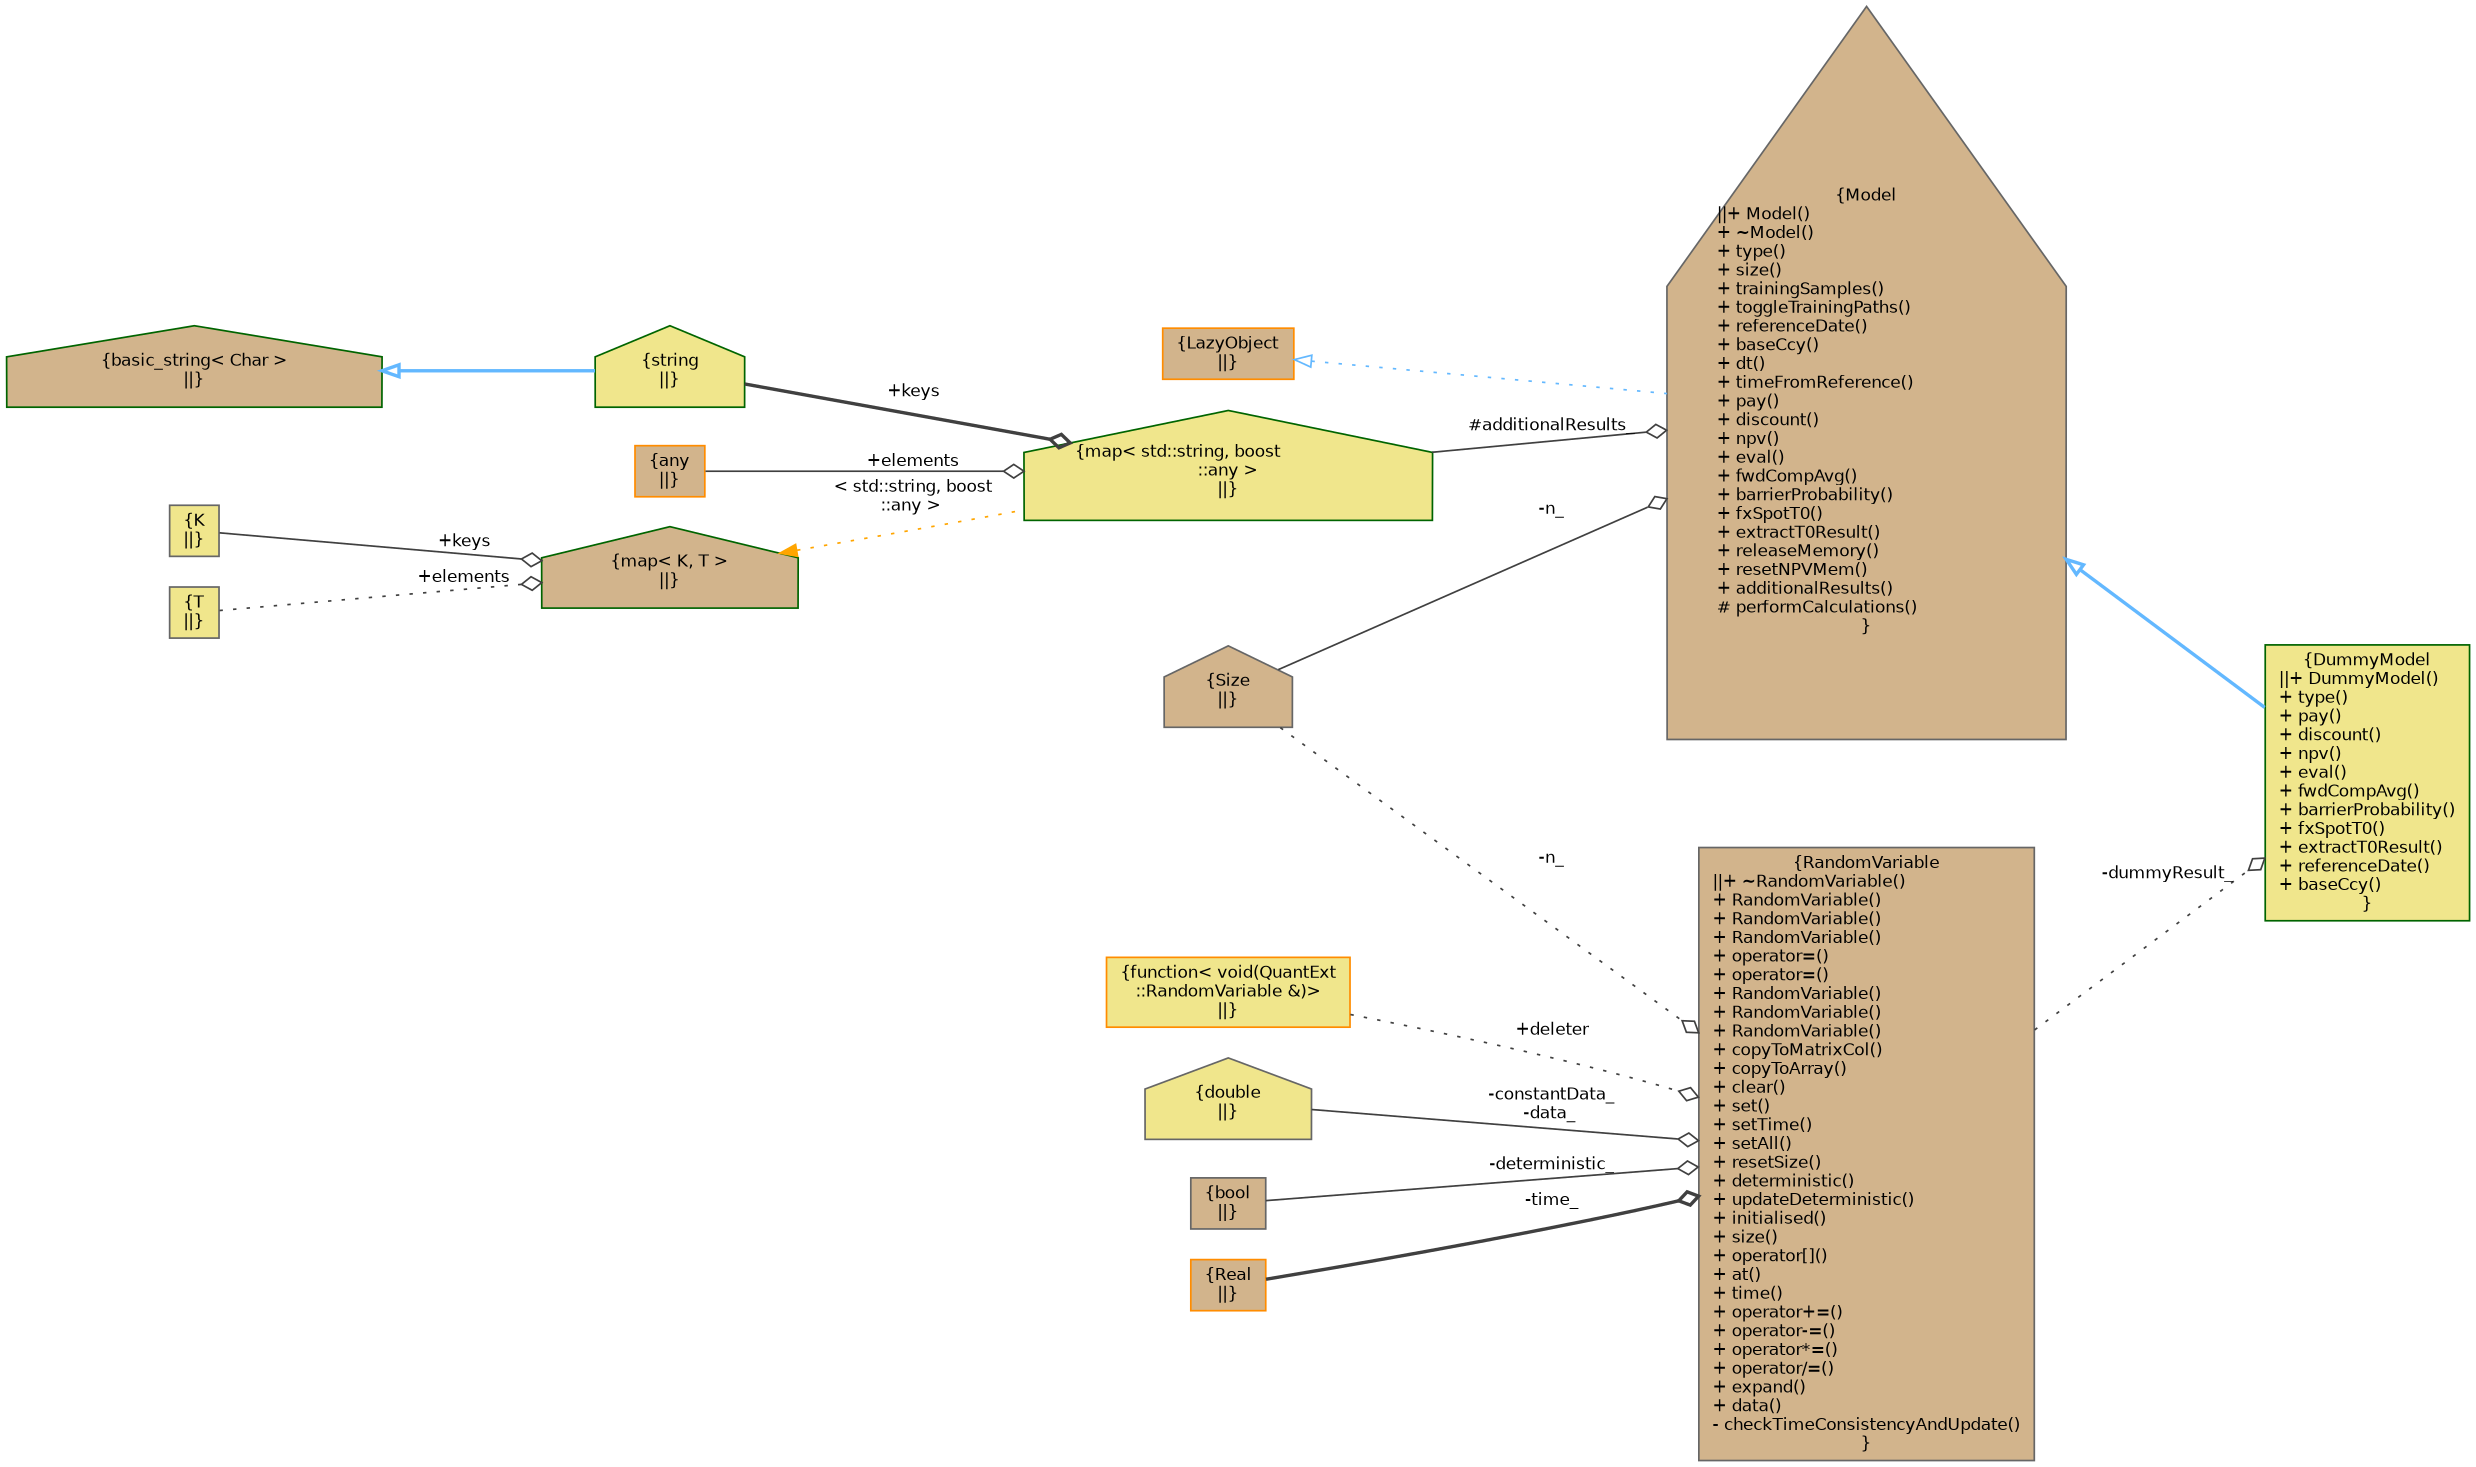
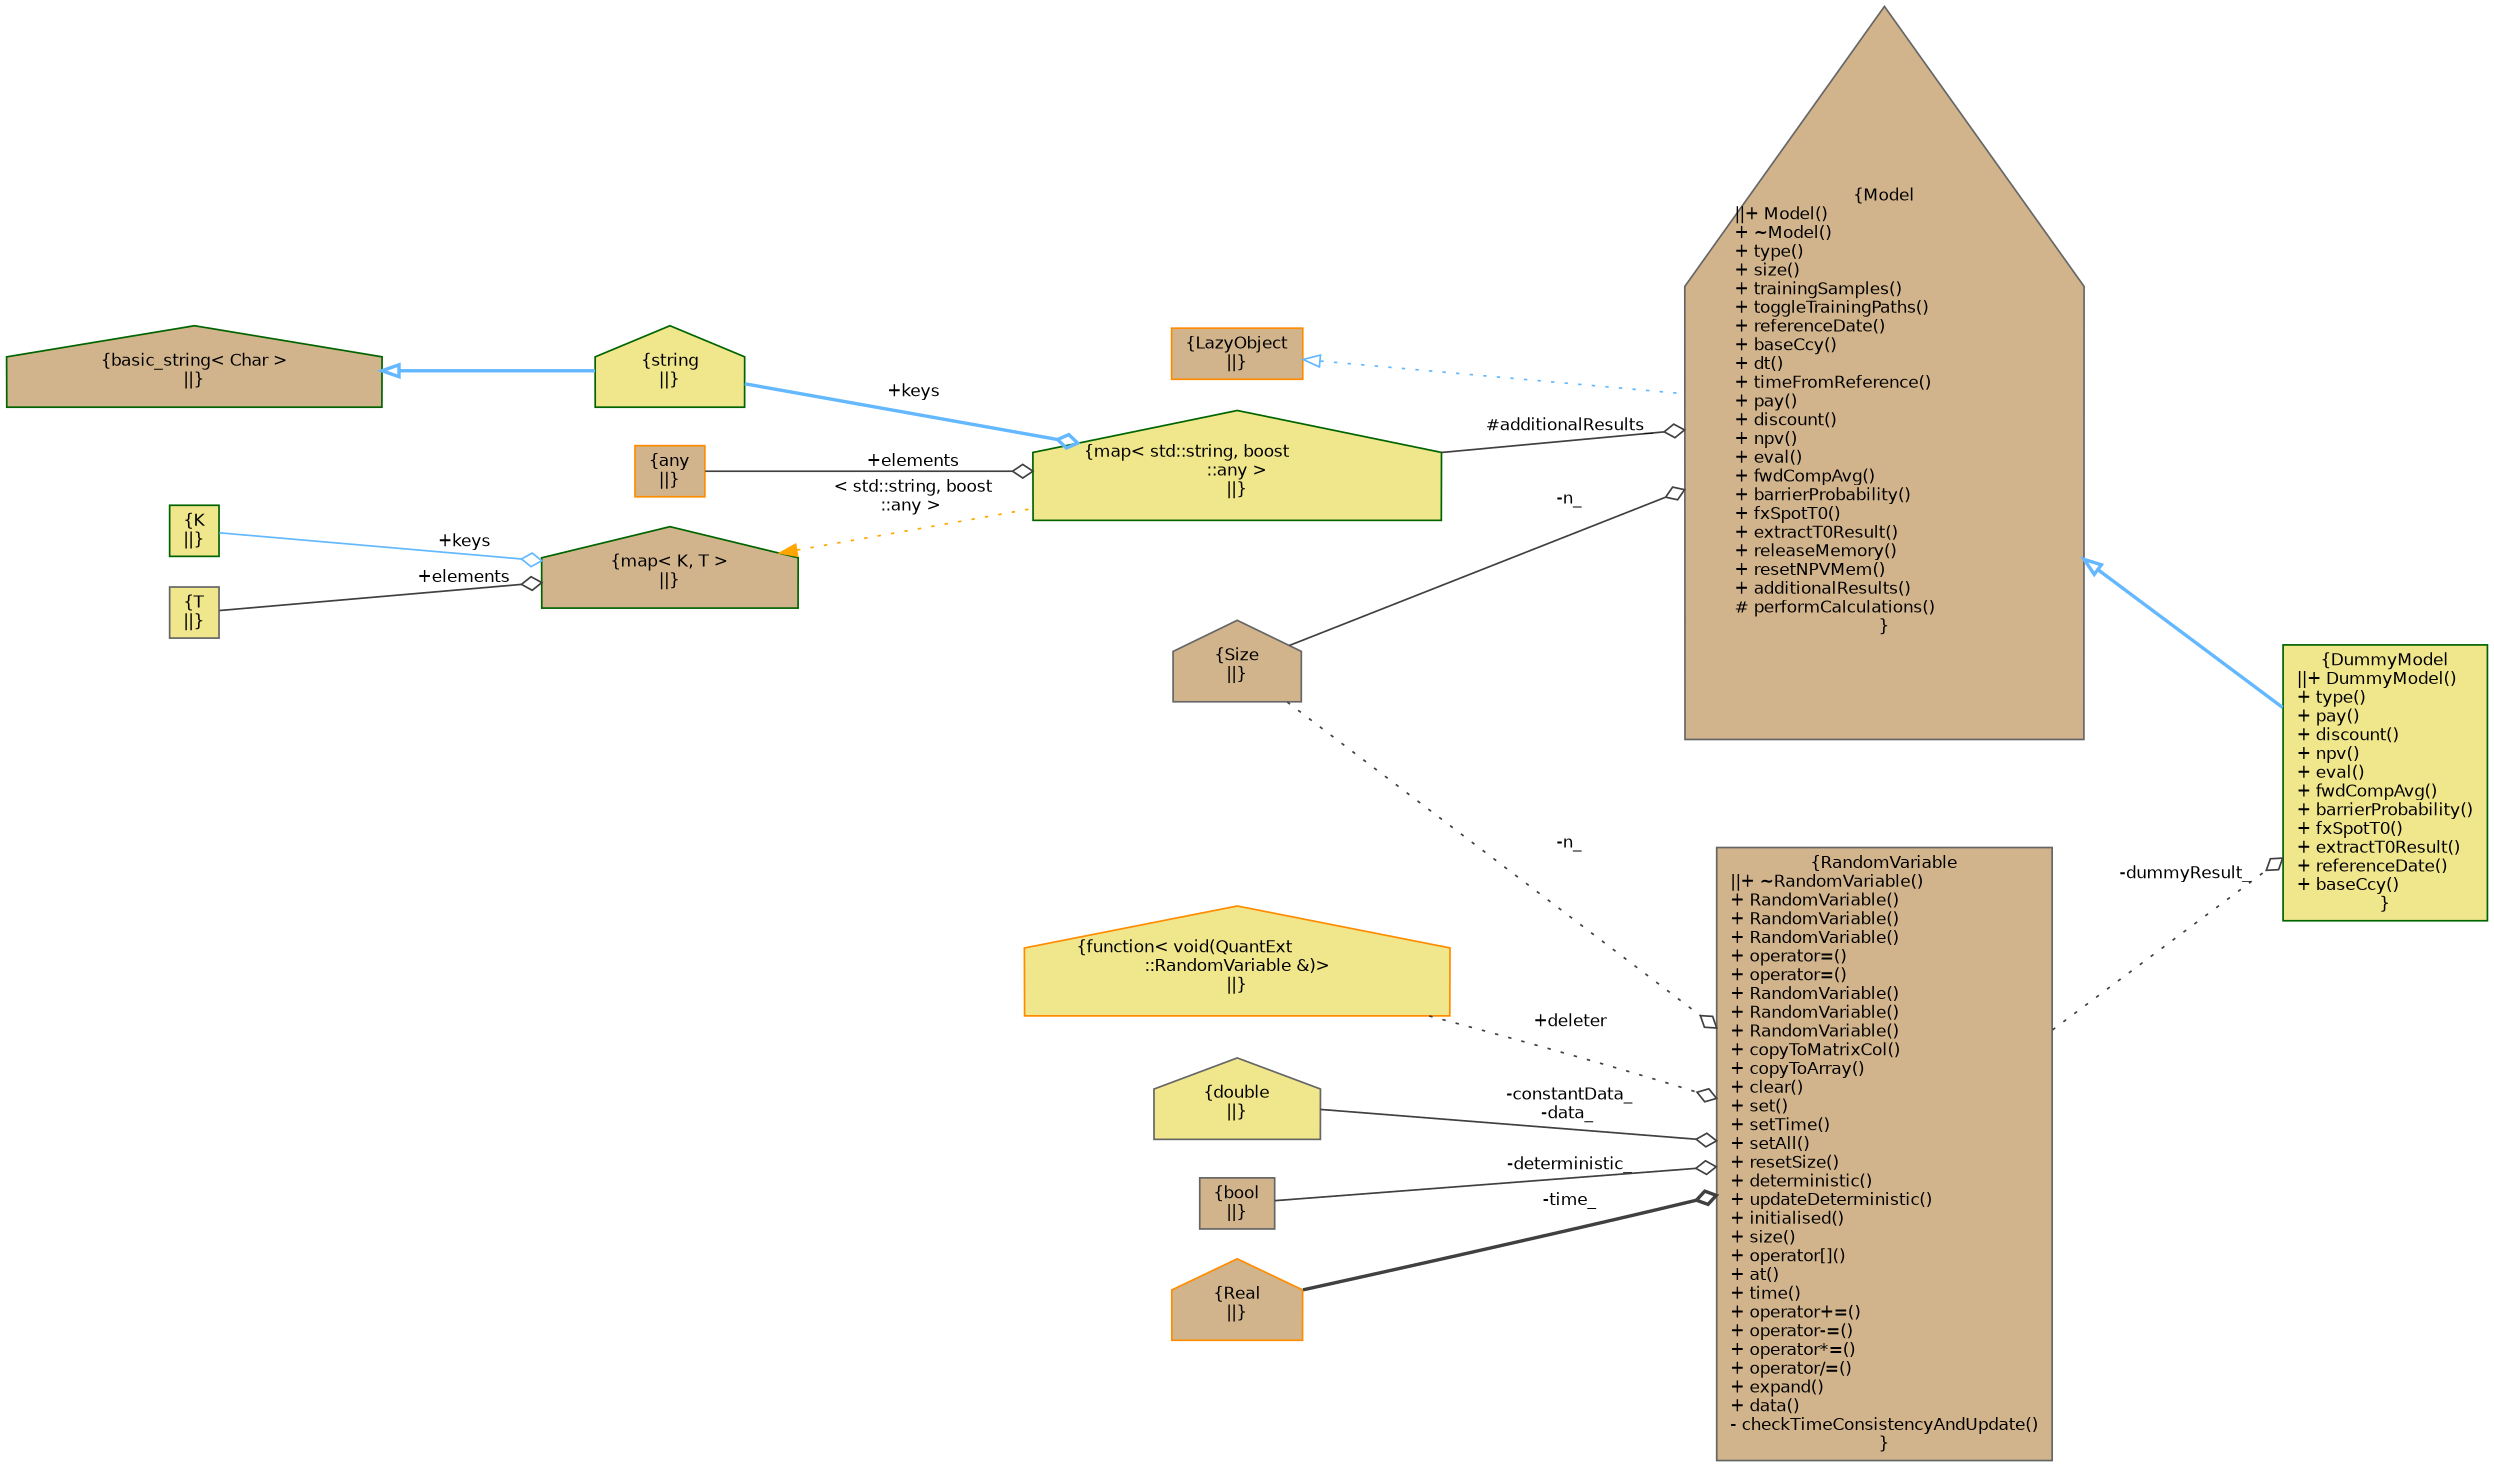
edge "{string ||}" -> "{map< std::string, boost ::any > ||}": color grey25 -> steelblue1
node "{K ||}": color gray40 -> darkgreen
edge "{K ||}" -> "{map< K, T > ||}": color grey25 -> steelblue1
edge "{T ||}" -> "{map< K, T > ||}": style dotted -> solid
node "{function< void(QuantExt ::RandomVariable &)> ||}": shape box -> house
node "{Real ||}": shape box -> house
